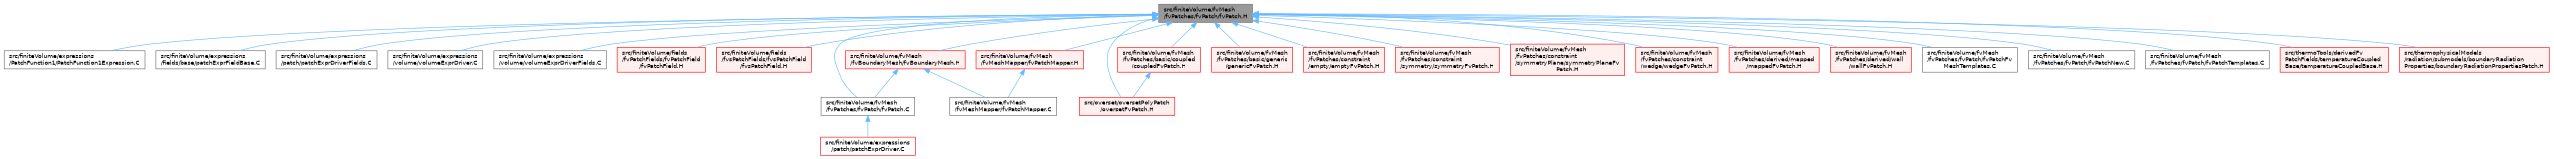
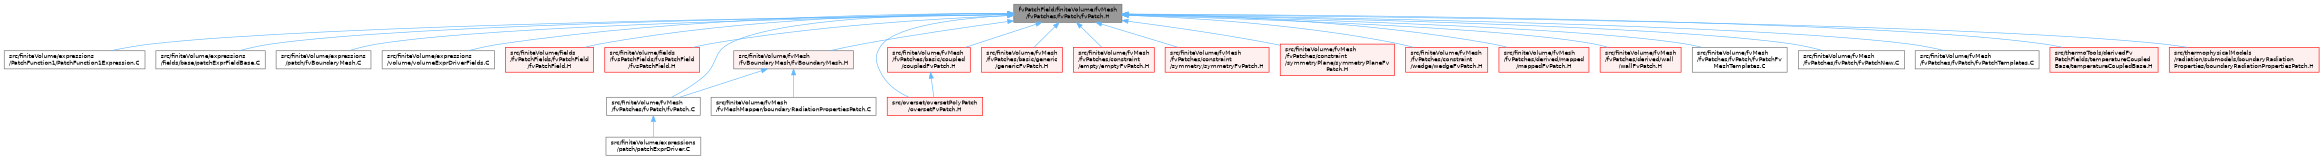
node "src/finiteVolume/fvMesh /fvPatches/fvPatch/fvPatch.H": label "src/finiteVolume/fvMesh /fvPatches/fvPatch/fvPatch.H" -> "fvPatchField/finiteVolume/fvMesh /fvPatches/fvPatch/fvPatch.H"
node "src/finiteVolume/expressions /patch/patchExprDriverFields.C": label "src/finiteVolume/expressions /patch/patchExprDriverFields.C" -> "src/finiteVolume/expressions /patch/fvBoundaryMesh.C"
node "src/finiteVolume/expressions /volume/volumeExprDriver.C": removed
node "src/finiteVolume/fvMesh /fvBoundaryMesh/fvBoundaryMesh.H": color red -> grey40
node "src/finiteVolume/fvMesh /fvMeshMapper/fvPatchMapper.H": removed
node "src/finiteVolume/fvMesh /fvMeshMapper/fvPatchMapper.C": label "src/finiteVolume/fvMesh /fvMeshMapper/fvPatchMapper.C" -> "src/finiteVolume/fvMesh /fvMeshMapper/boundaryRadiationPropertiesPatch.C"
node "src/finiteVolume/expressions /patch/patchExprDriver.C": color red -> grey40
